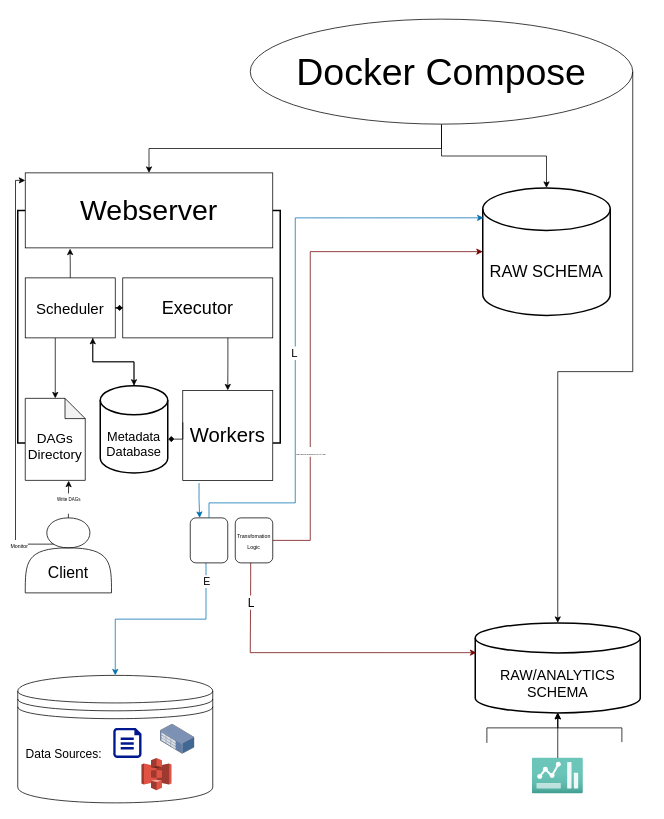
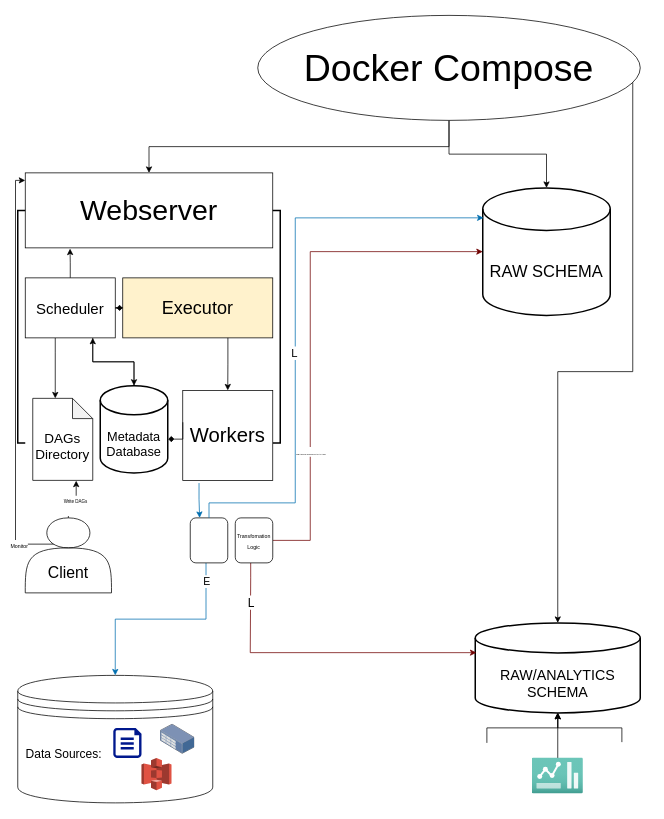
node "Docker Compose": moved (441, 72) -> (449, 68)
node "Executor": fillcolor #ffffff -> #fff2cc
node "DAGs Directory": moved (55, 439) -> (63, 439)
